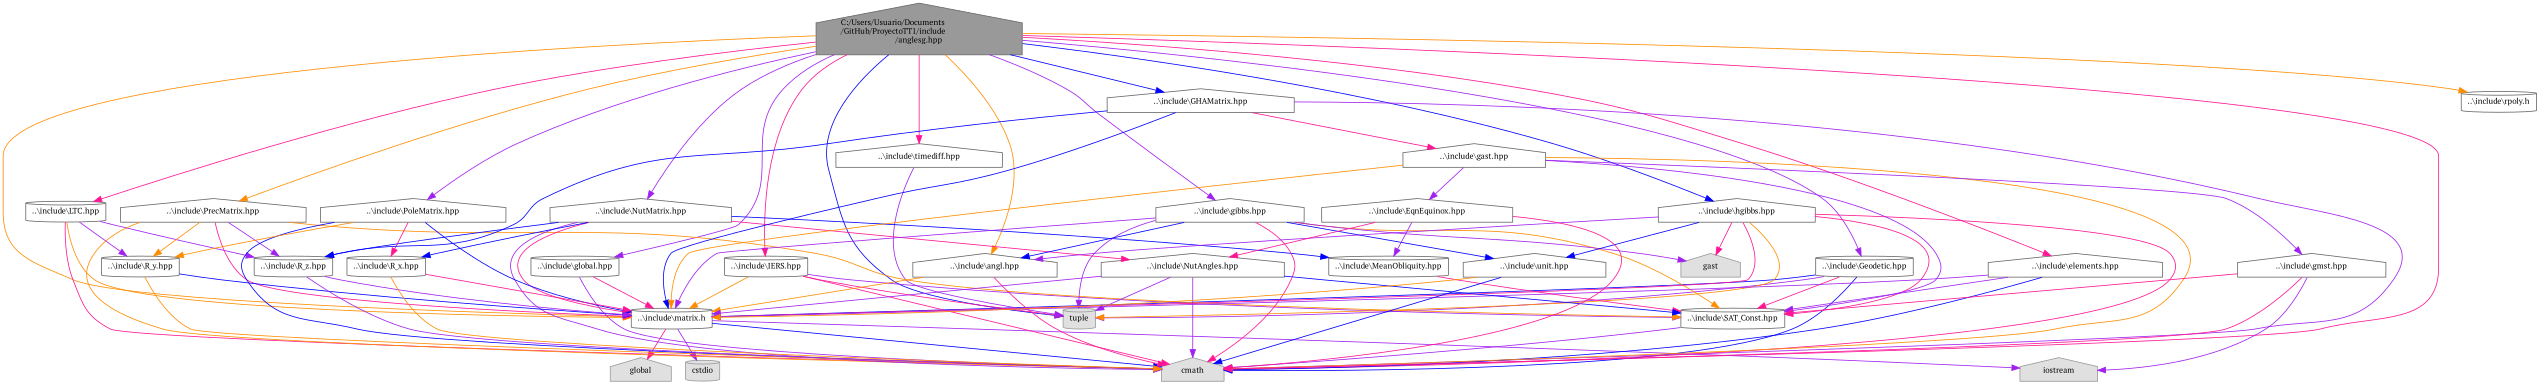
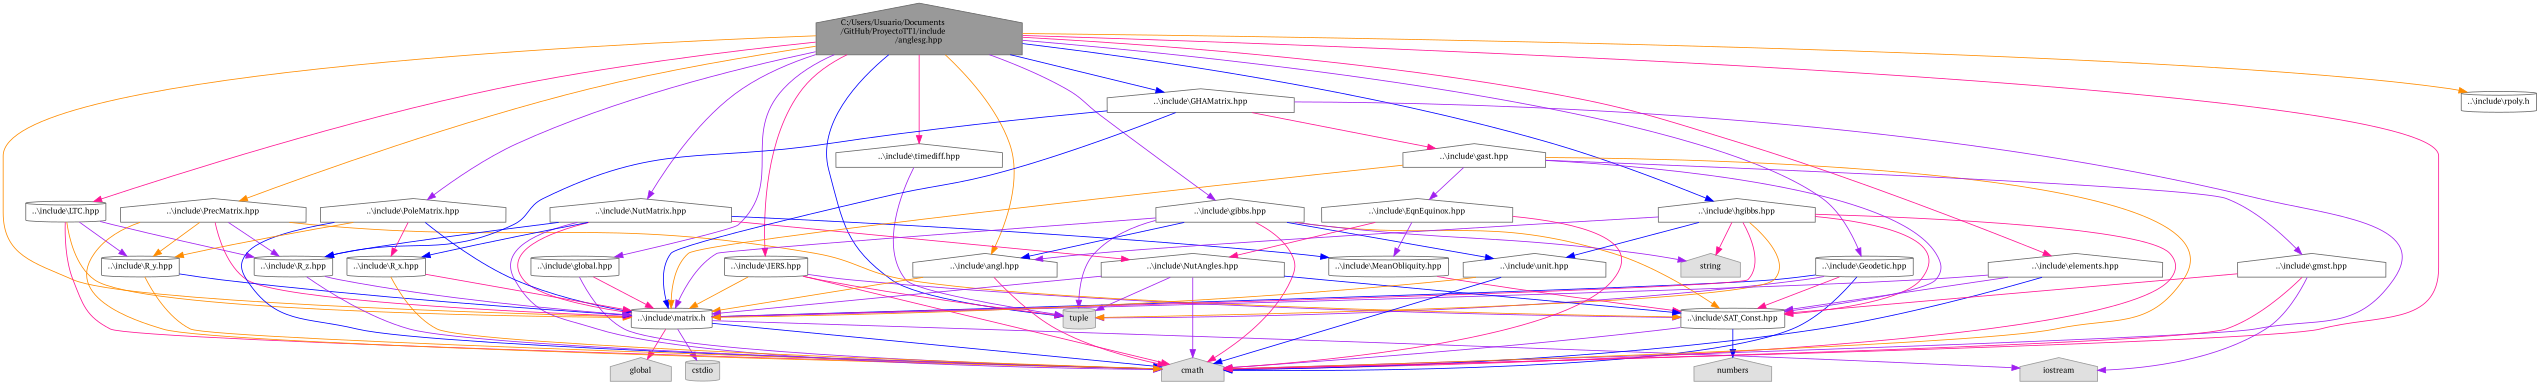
node "gast": label "gast" -> "string"
node "numbers": added
